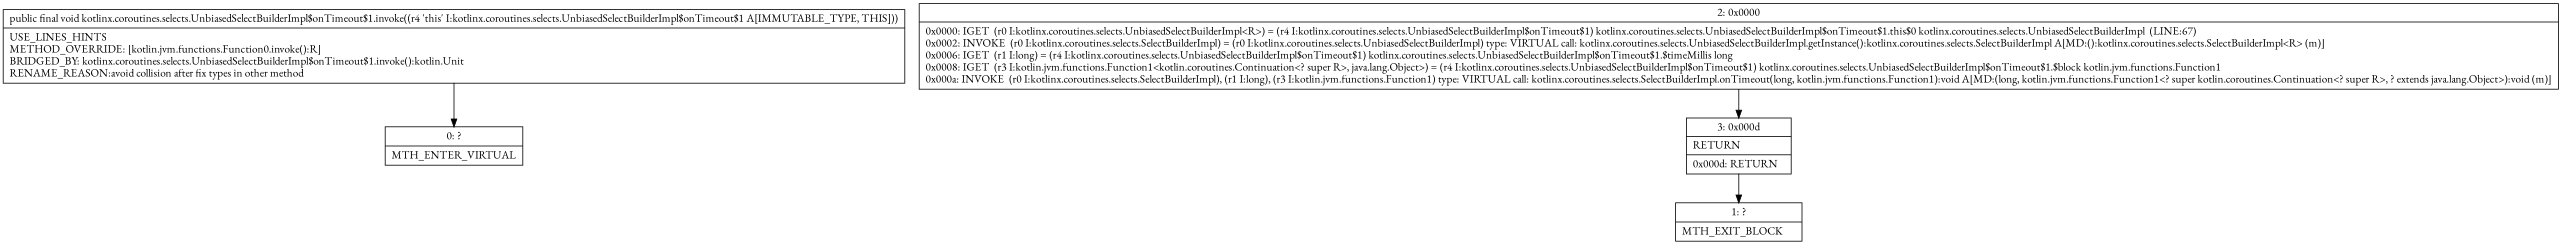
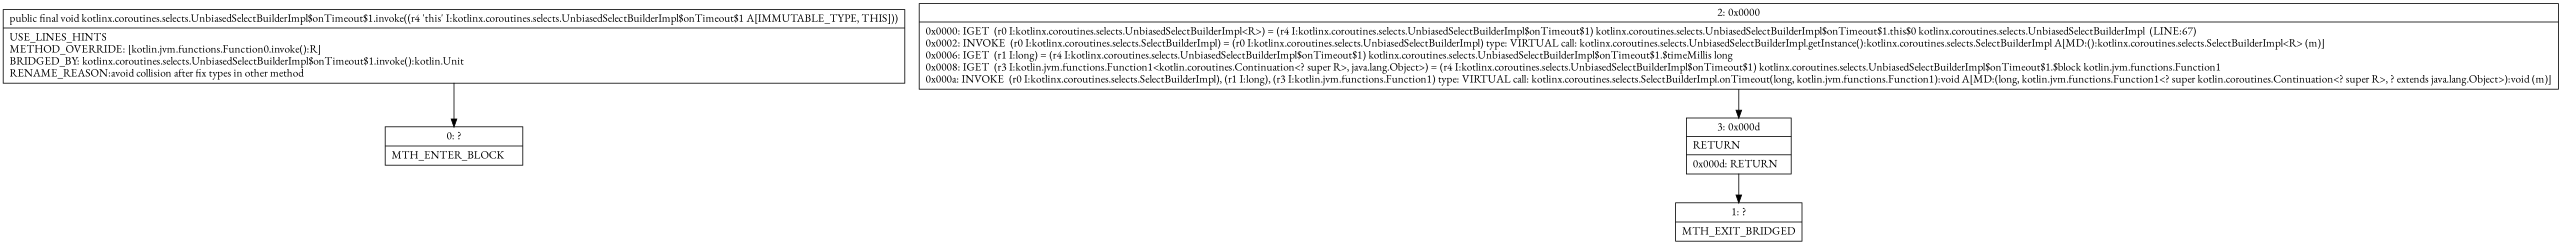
node "0: ?": text "MTH_ENTER_VIRTUAL" -> "MTH_ENTER_BLOCK"
node "1: ?": text "MTH_EXIT_BLOCK" -> "MTH_EXIT_BRIDGED"
